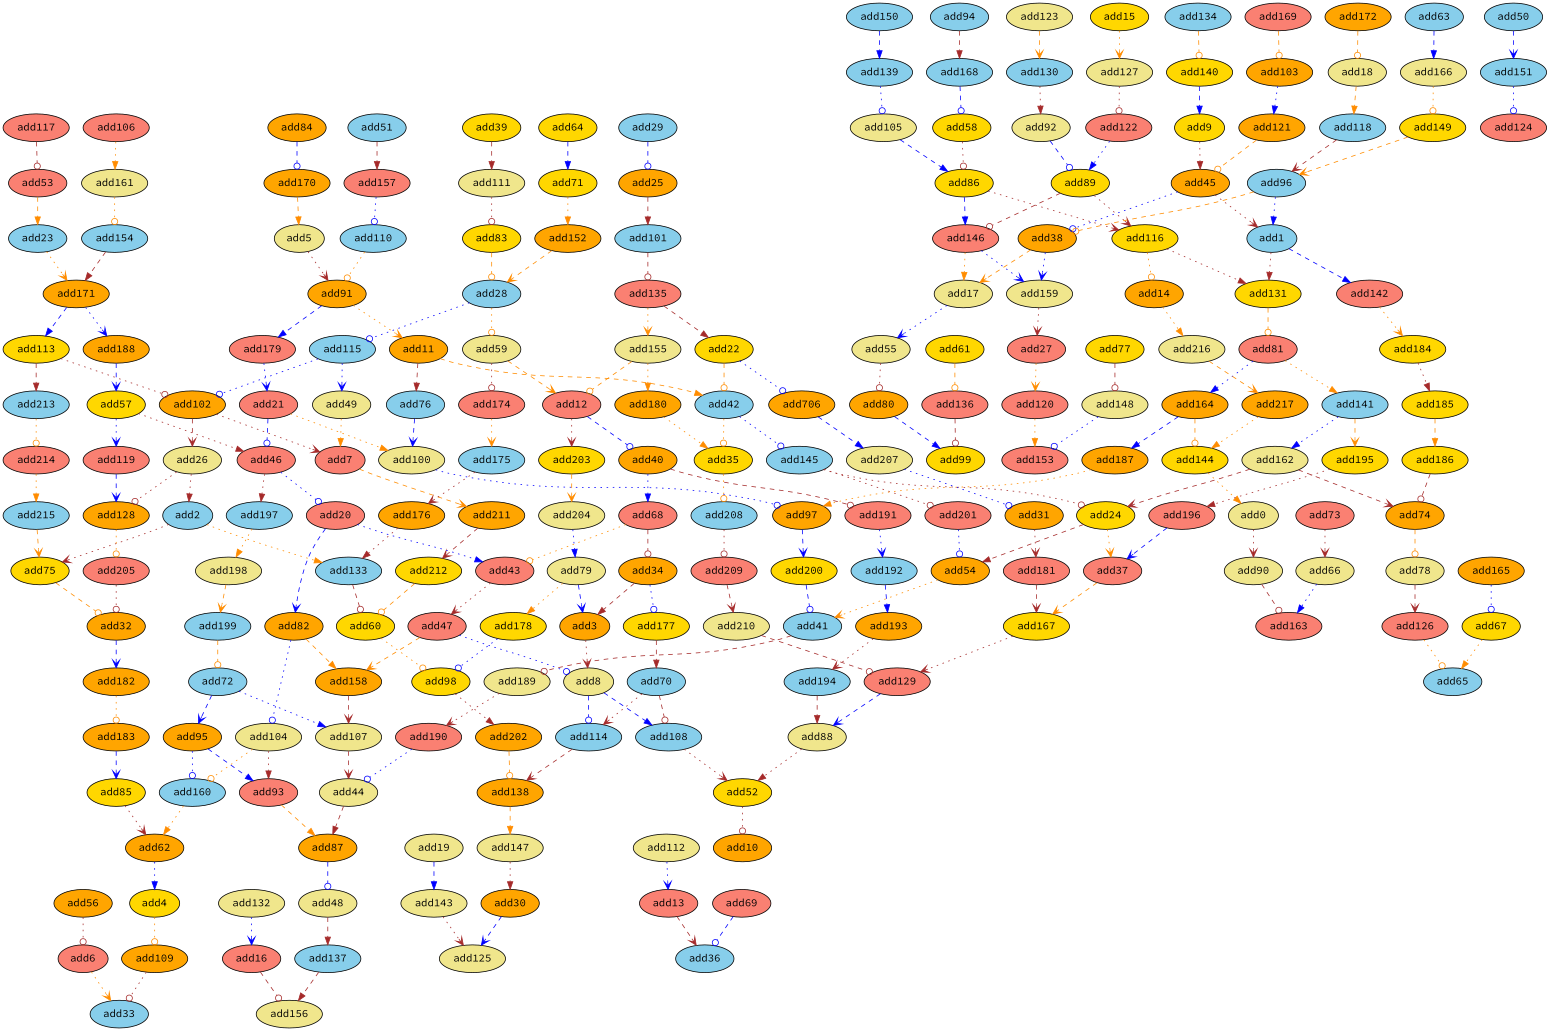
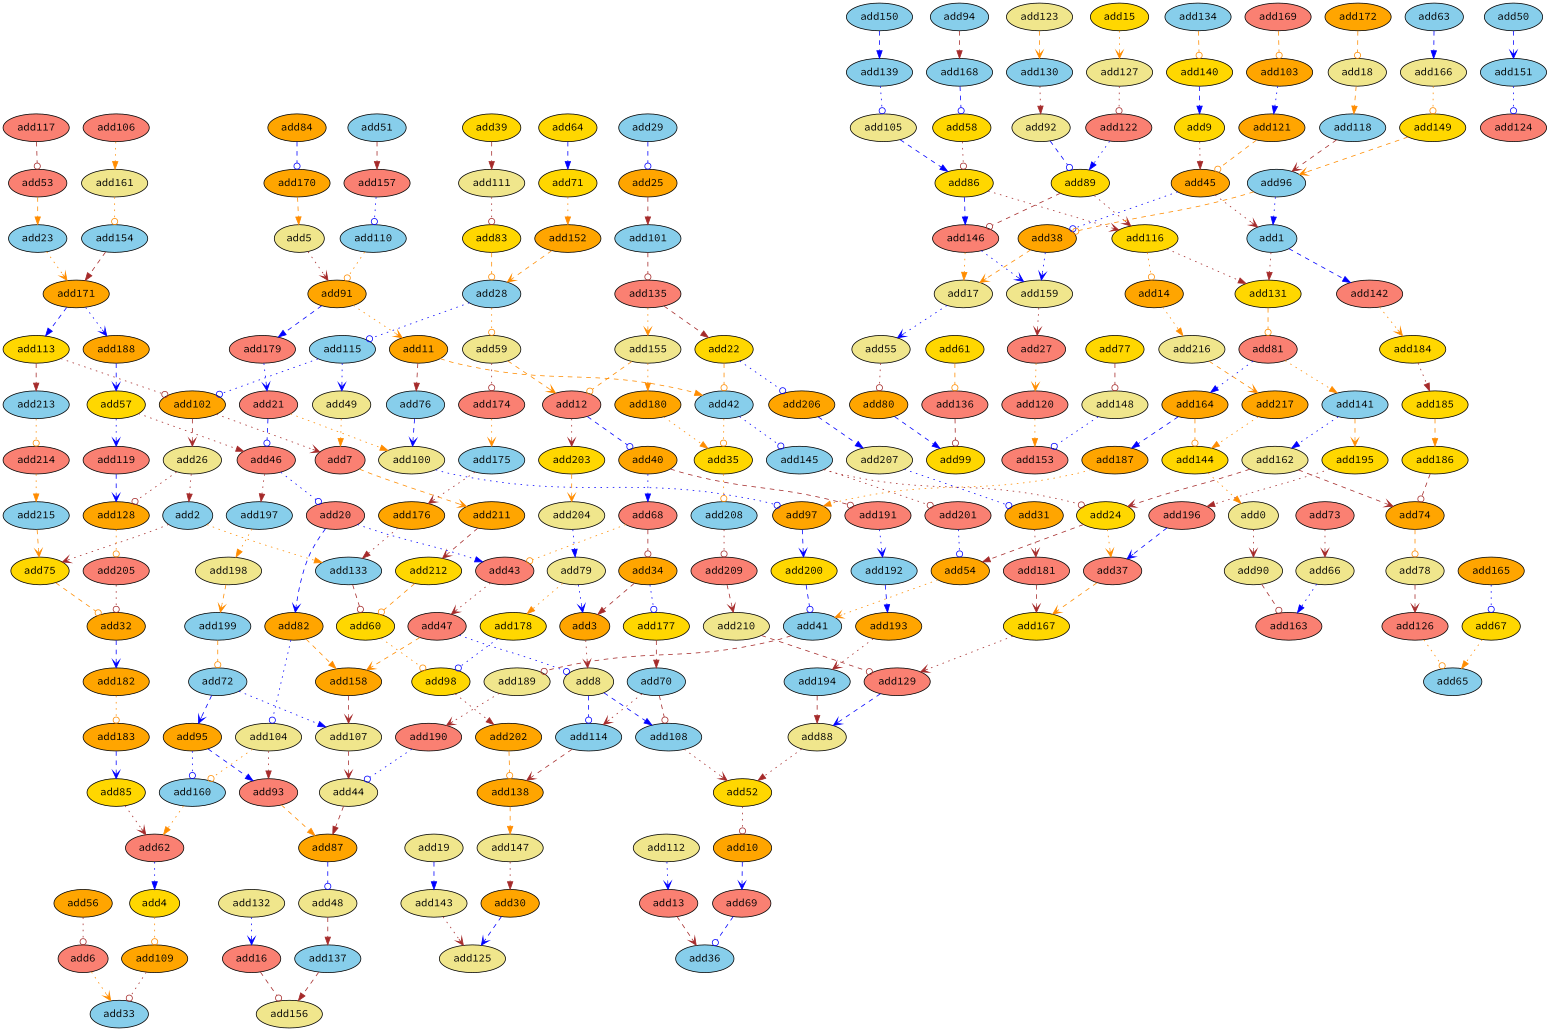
node "add706": label "add706" -> "add206"
edge "add79" -> "add3": style dashed -> dotted
node "add62": fillcolor orange -> salmon
edge "add10" -> "add69": added
